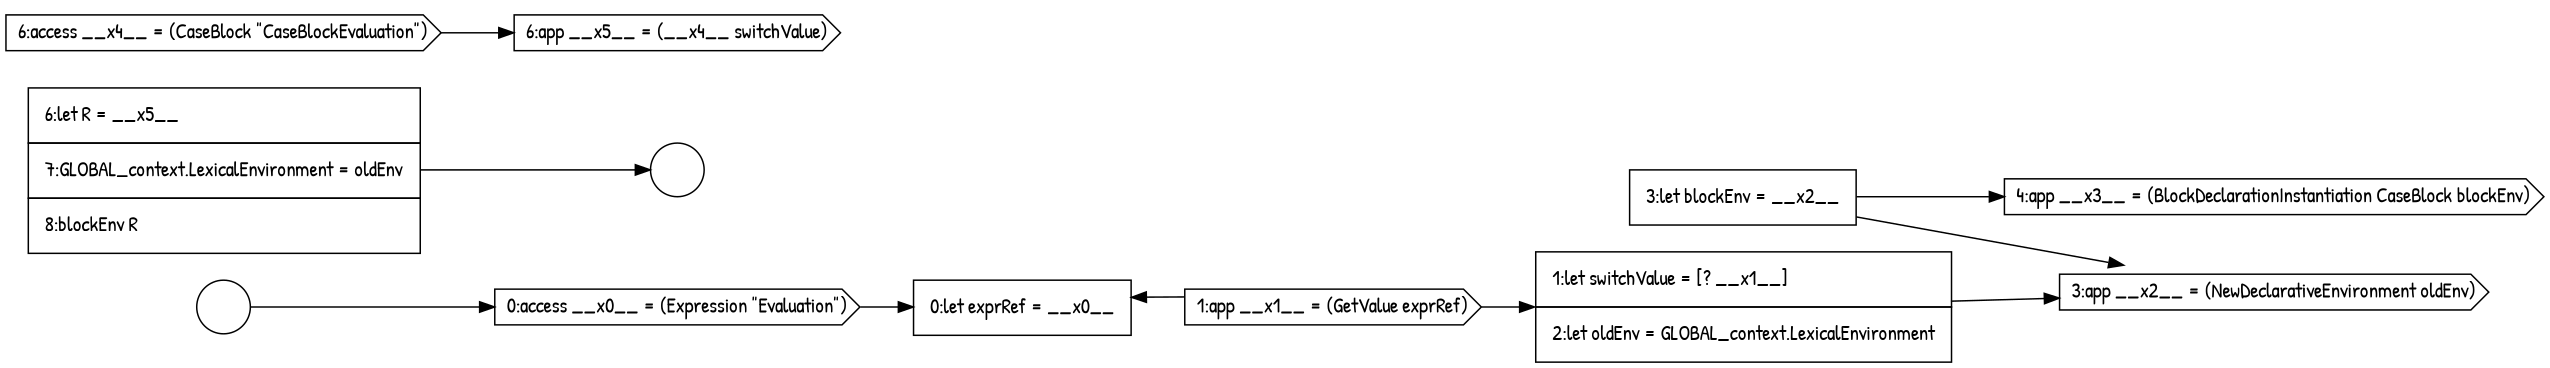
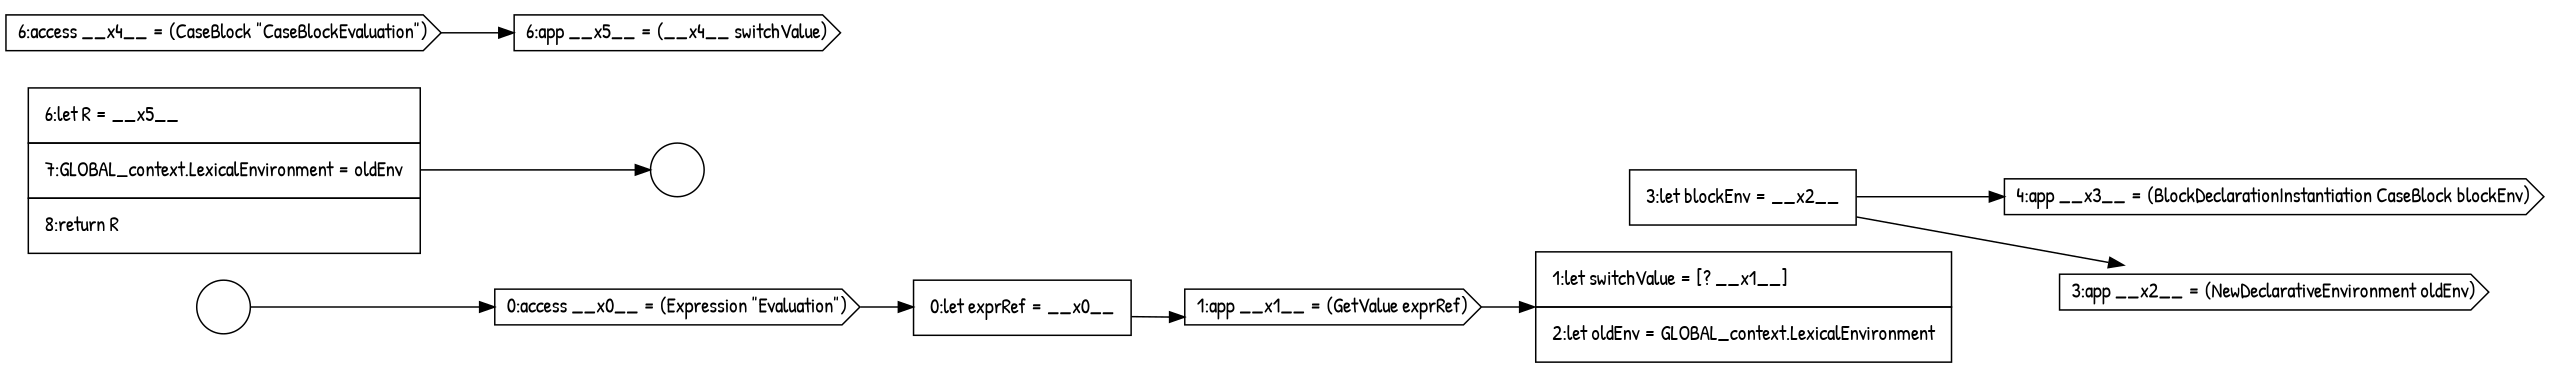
node "6:let R = __x5__": text "8:blockEnv R" -> "8:return R"
edge "1:app __x1__ = (GetValue exprRef)" -> "0:let exprRef = __x0__": reversed
edge "1:let switchValue = [? __x1__]" -> "3:app __x2__ = (NewDeclarativeEnvironment oldEnv)": removed
